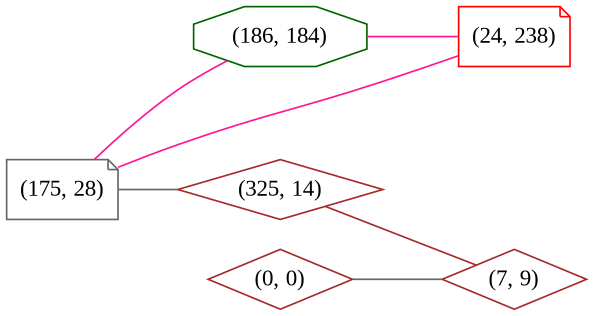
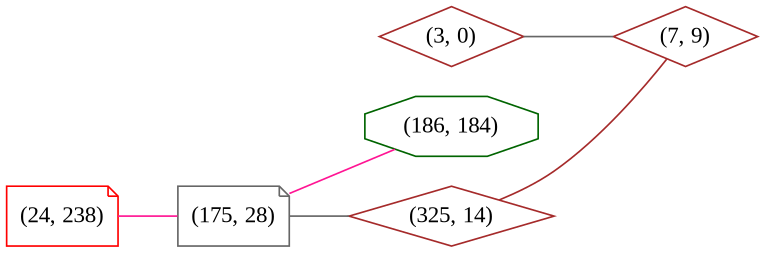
edge "(186, 184)" -- "(24, 238)": removed
node "(0, 0)": label "(0, 0)" -> "(3, 0)"
